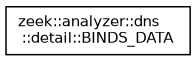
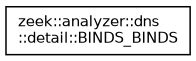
node "zeek::analyzer::dns ::detail::BINDS_DATA": label "zeek::analyzer::dns ::detail::BINDS_DATA" -> "zeek::analyzer::dns ::detail::BINDS_BINDS"
